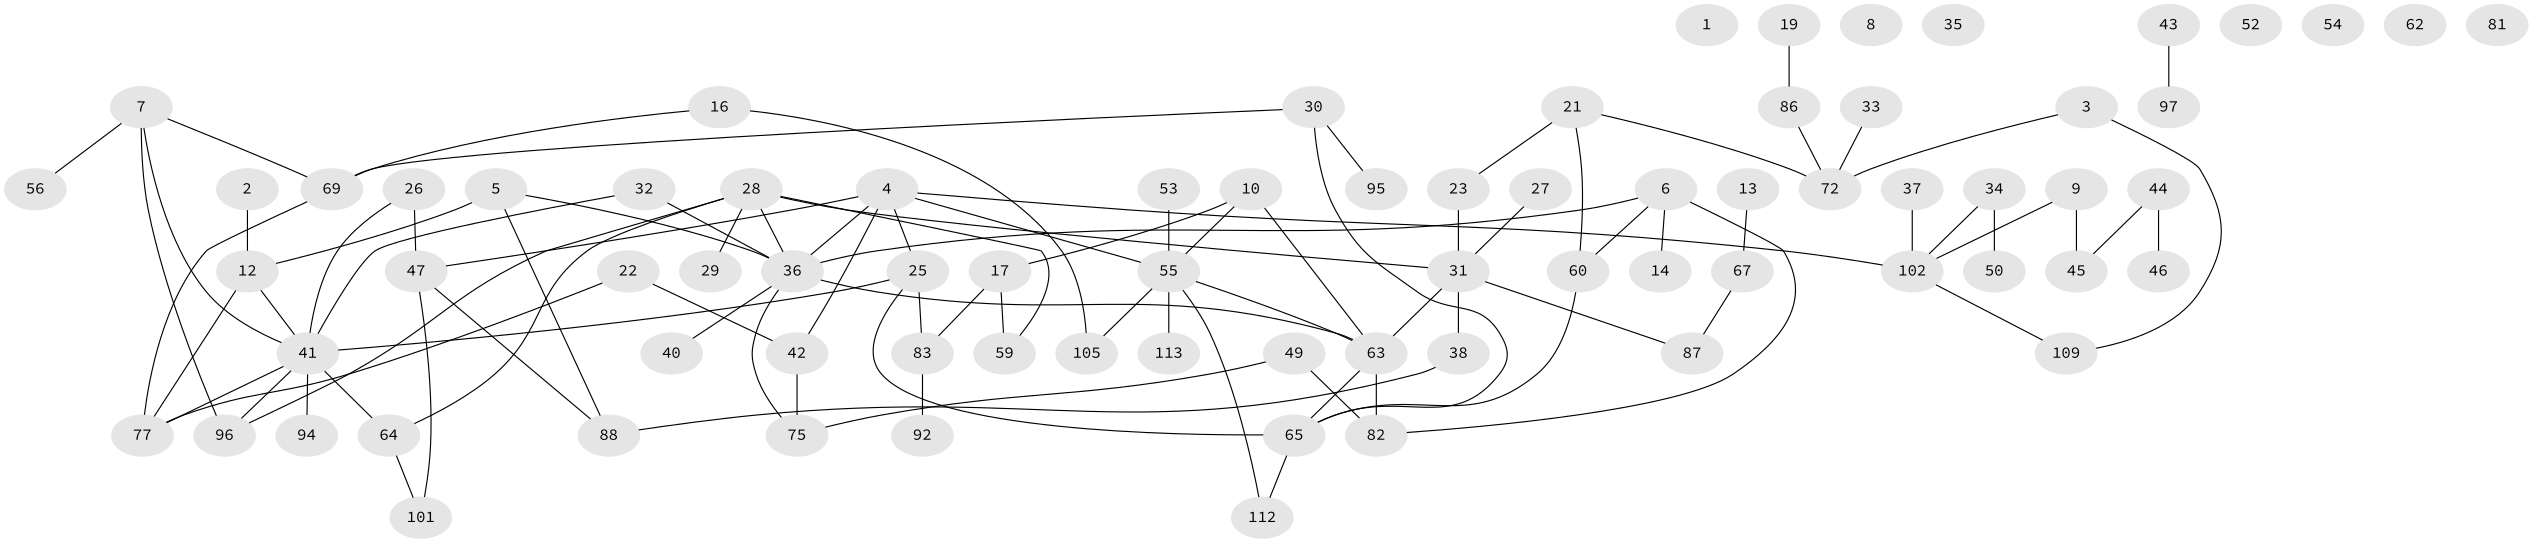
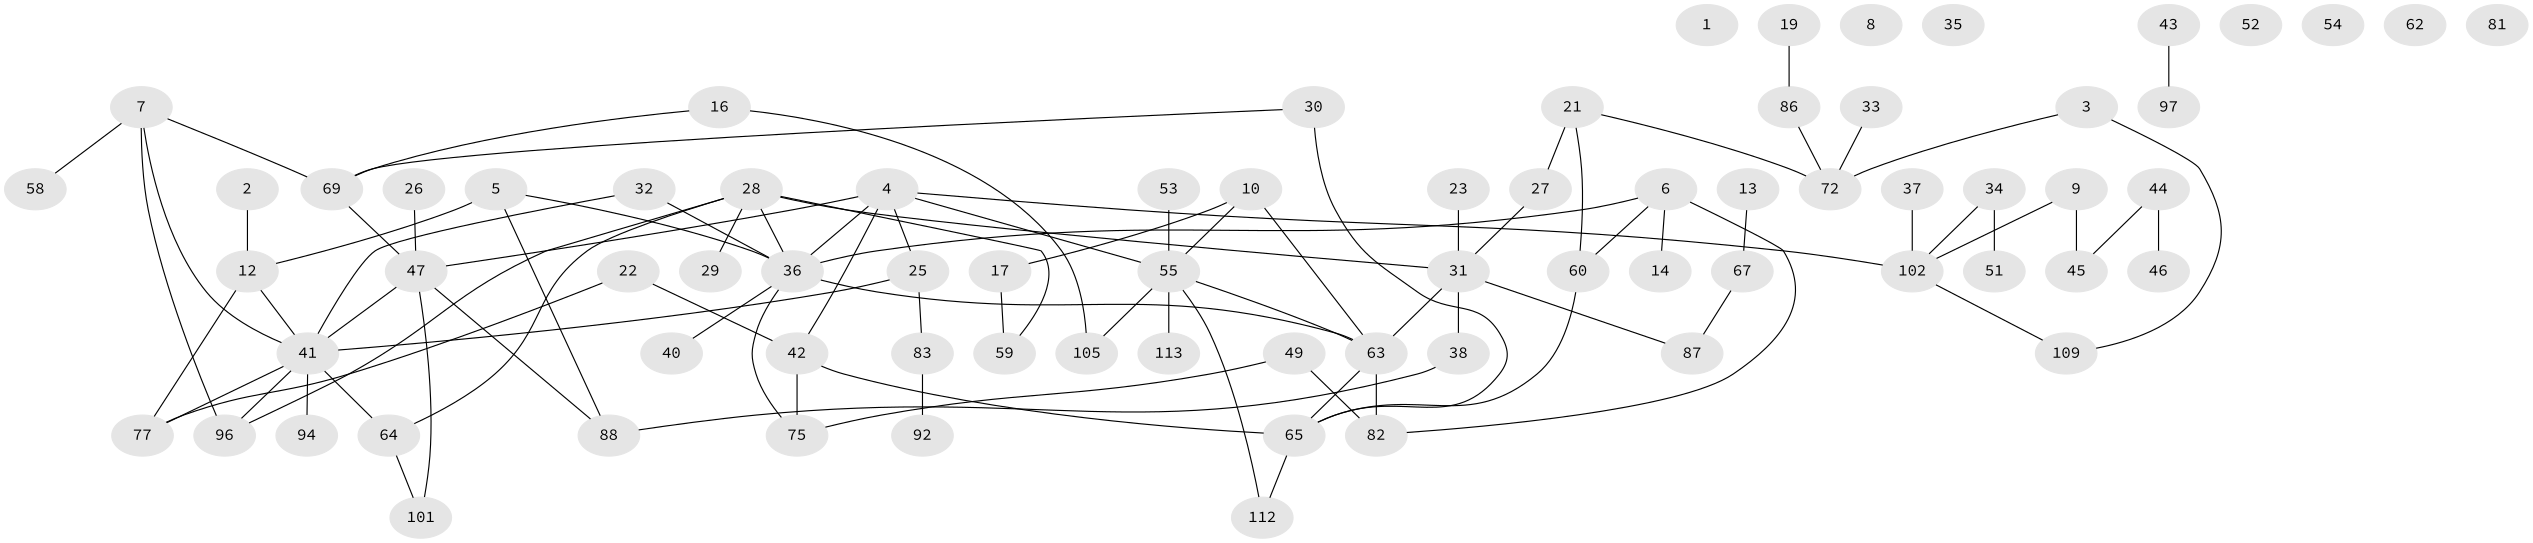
edge "21" -- "23": now "21" -- "27"
node "56": label "56" -> "58"
node "95": removed
edge "26" -- "41": now "47" -- "41"
node "50": label "50" -> "51"
edge "69" -- "77": now "69" -- "47"
edge "17" -- "83": removed
edge "25" -- "65": now "42" -- "65"
